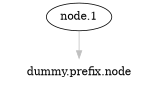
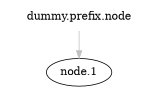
edge "node.1" -> "dummy.prefix.node": reversed
